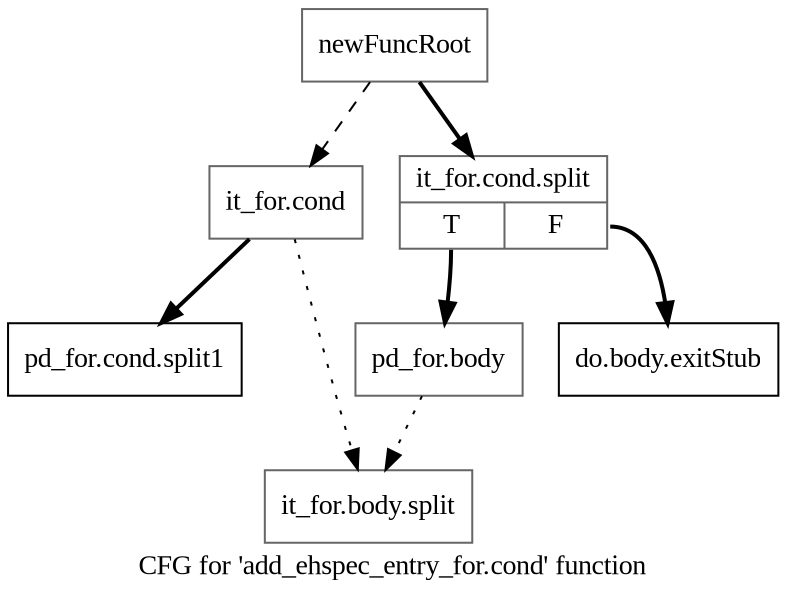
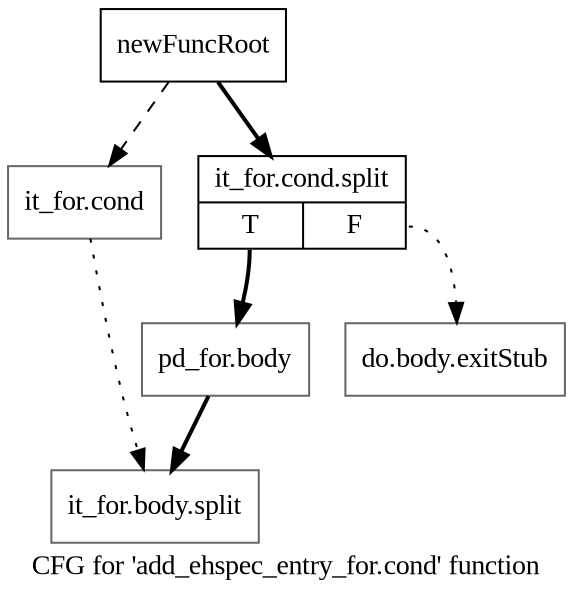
node "newFuncRoot": color gray40 -> black
node "it_for.cond.split": color gray40 -> black
edge "it_for.cond.split" -> "do.body.exitStub": style bold -> dotted
node "pd_for.cond.split1": removed
node "do.body.exitStub": color black -> gray40
edge "pd_for.body" -> "it_for.body.split": style dotted -> bold
